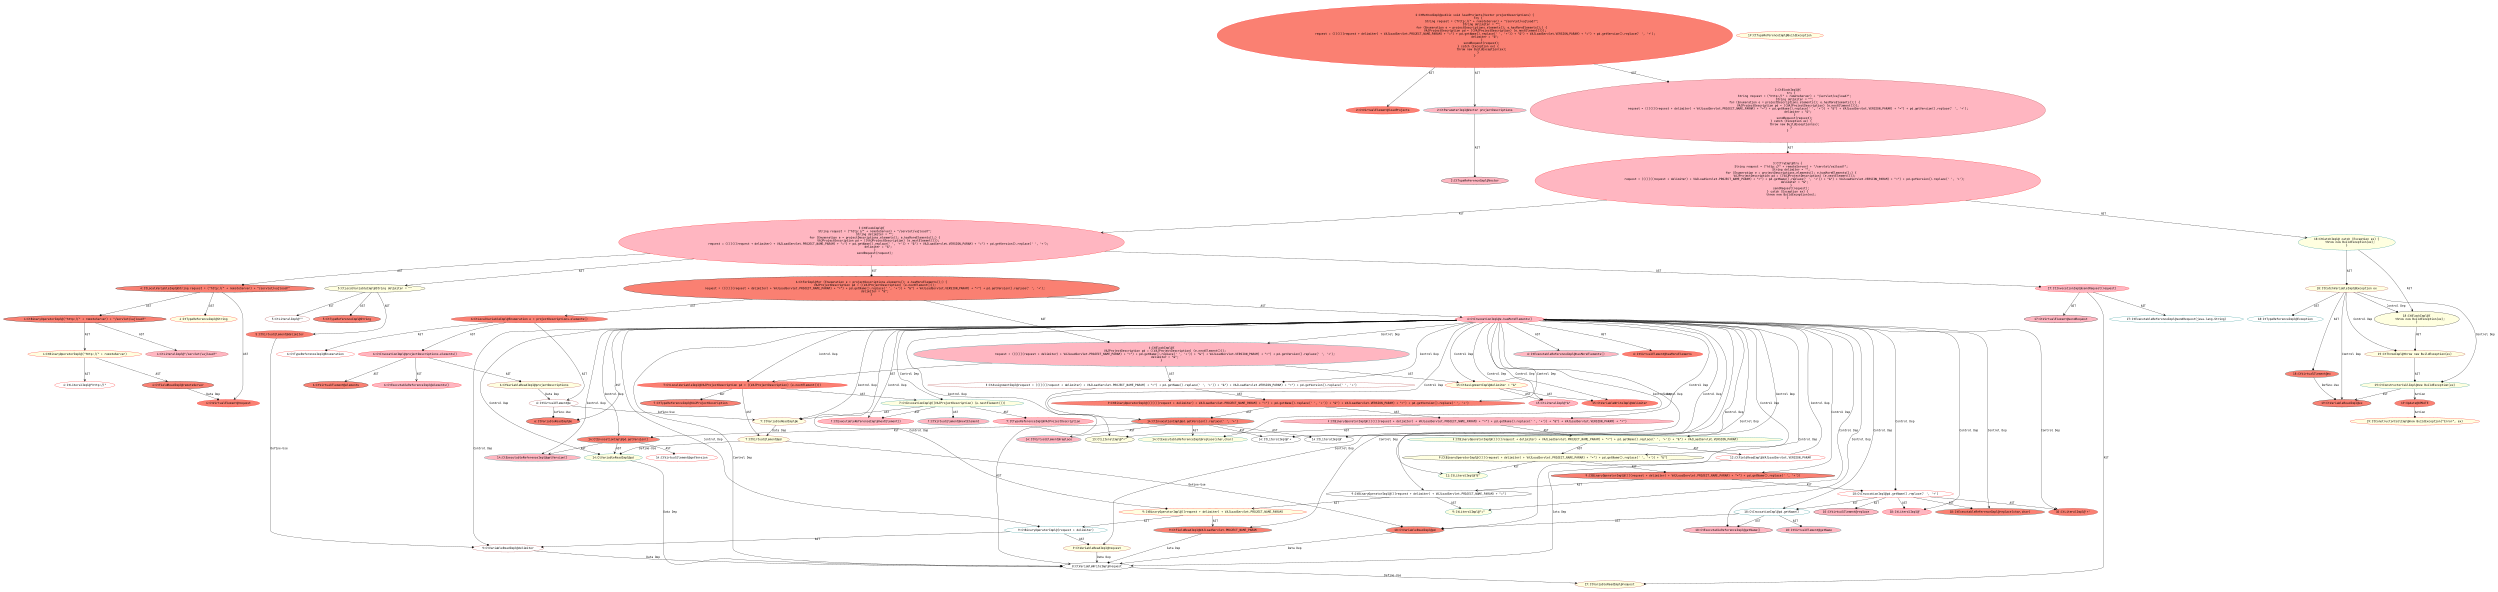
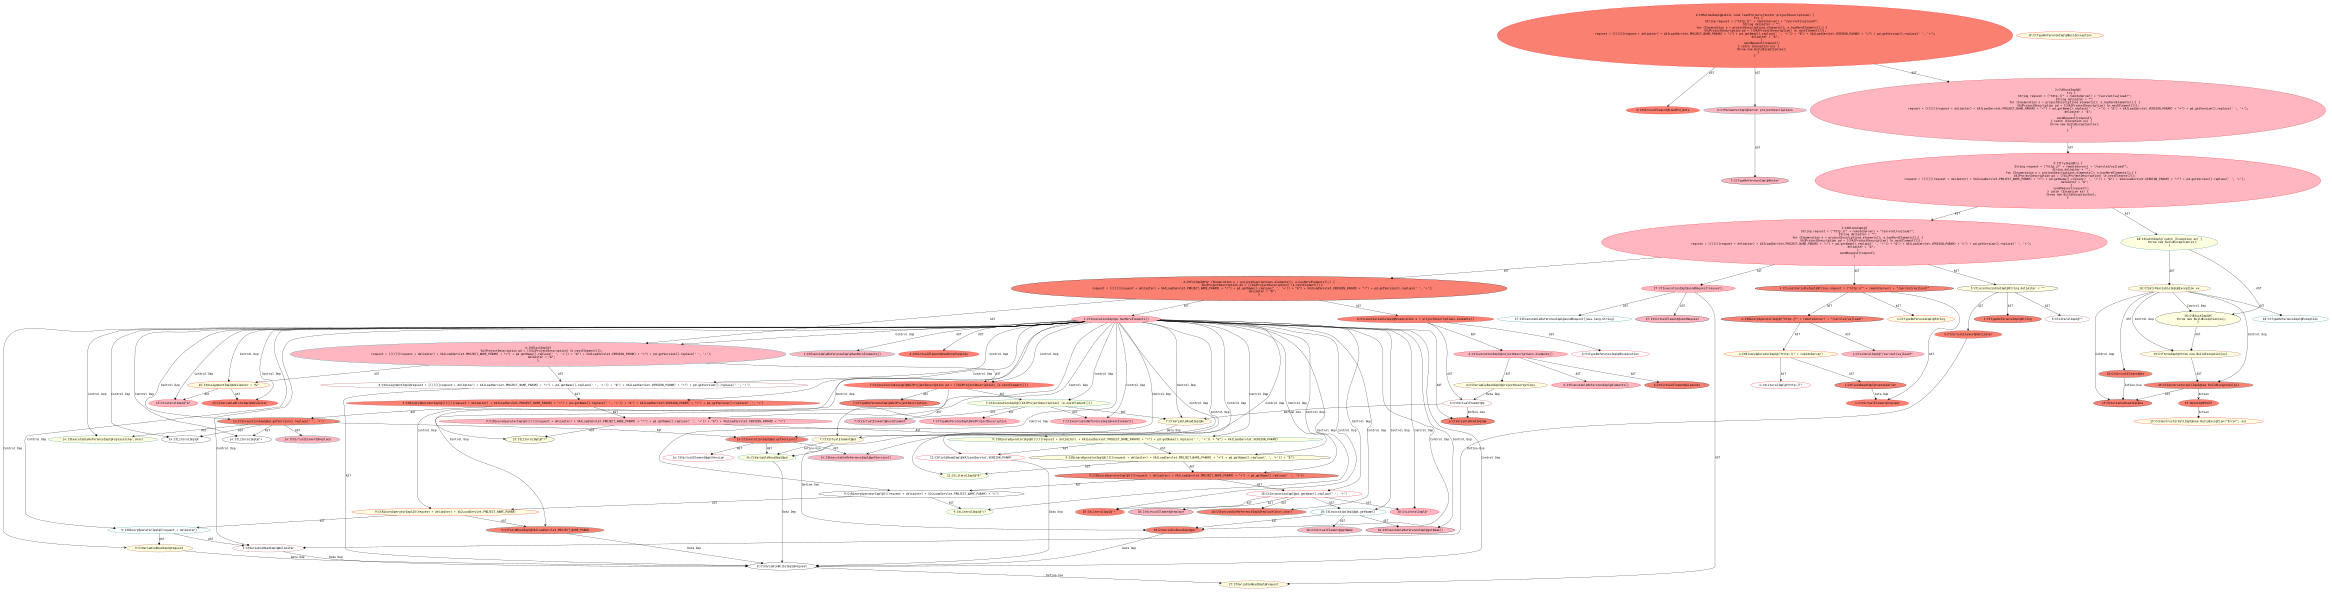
edge "12:CtFieldReadImpl@VAJLoadServlet.VERSION_PARAM" -> "6:CtInvocationImpl@e.hasMoreElements()": reversed
node "19:CtConstructorCallImpl@new BuildException(ex)": fillcolor lightyellow -> salmon
